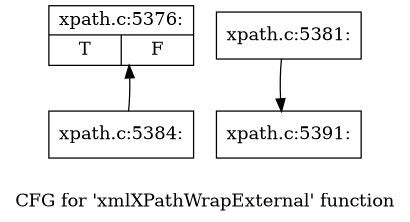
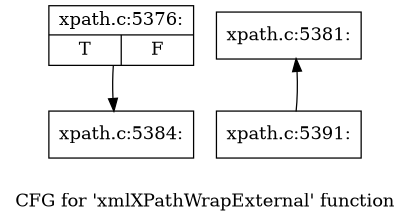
edge "xpath.c:5381:" -> "xpath.c:5391:": reversed
edge "xpath.c:5384:" -> "xpath.c:5376:": reversed
